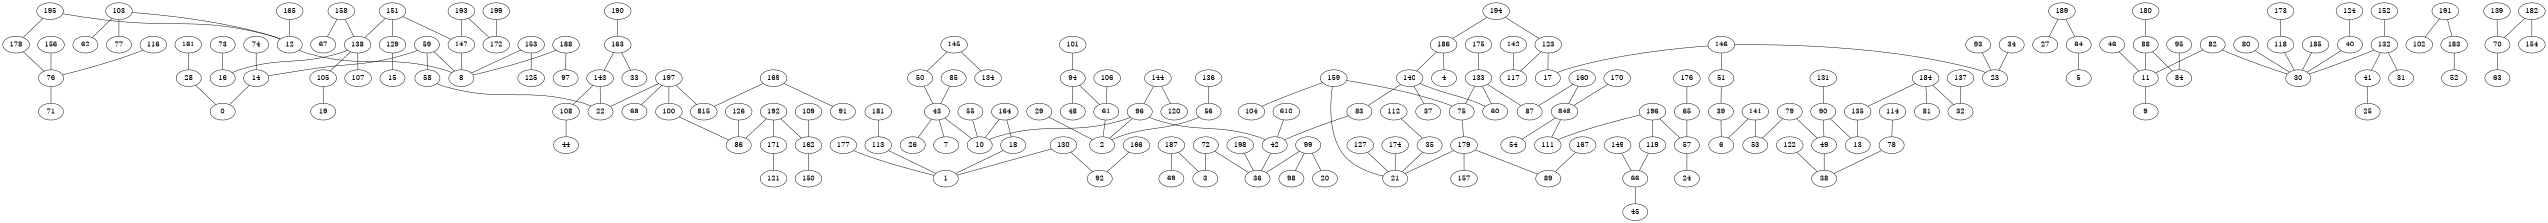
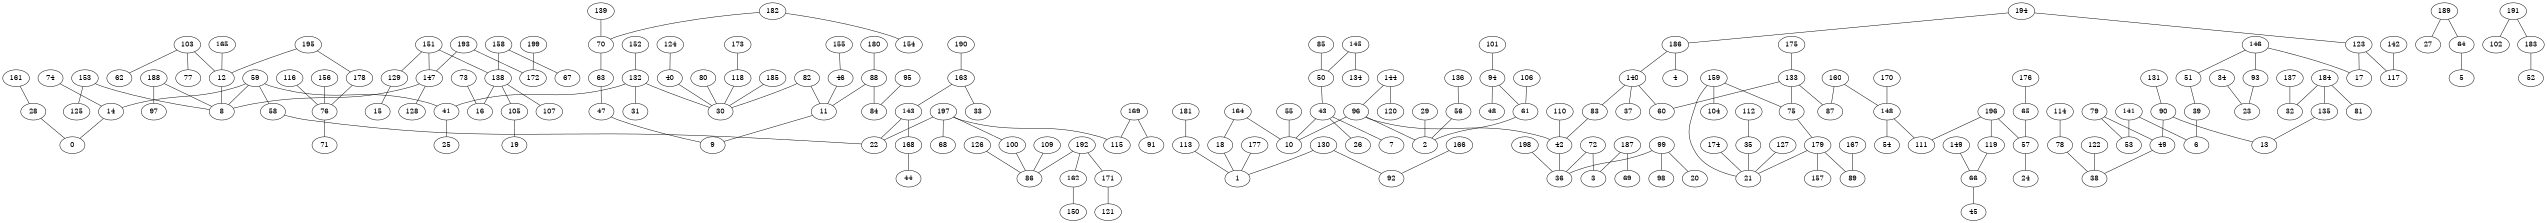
node "155": added
edge "146" -- "23": now "146" -- "93"
edge "59" -- "41": added
edge "85" -- "43": now "85" -- "50"
node "128": added
node "108": label "108" -> "168"
node "47": added
node "815": label "815" -> "115"
node "610": label "610" -> "110"
node "848": label "848" -> "148"
edge "109" -- "162": now "109" -- "86"
